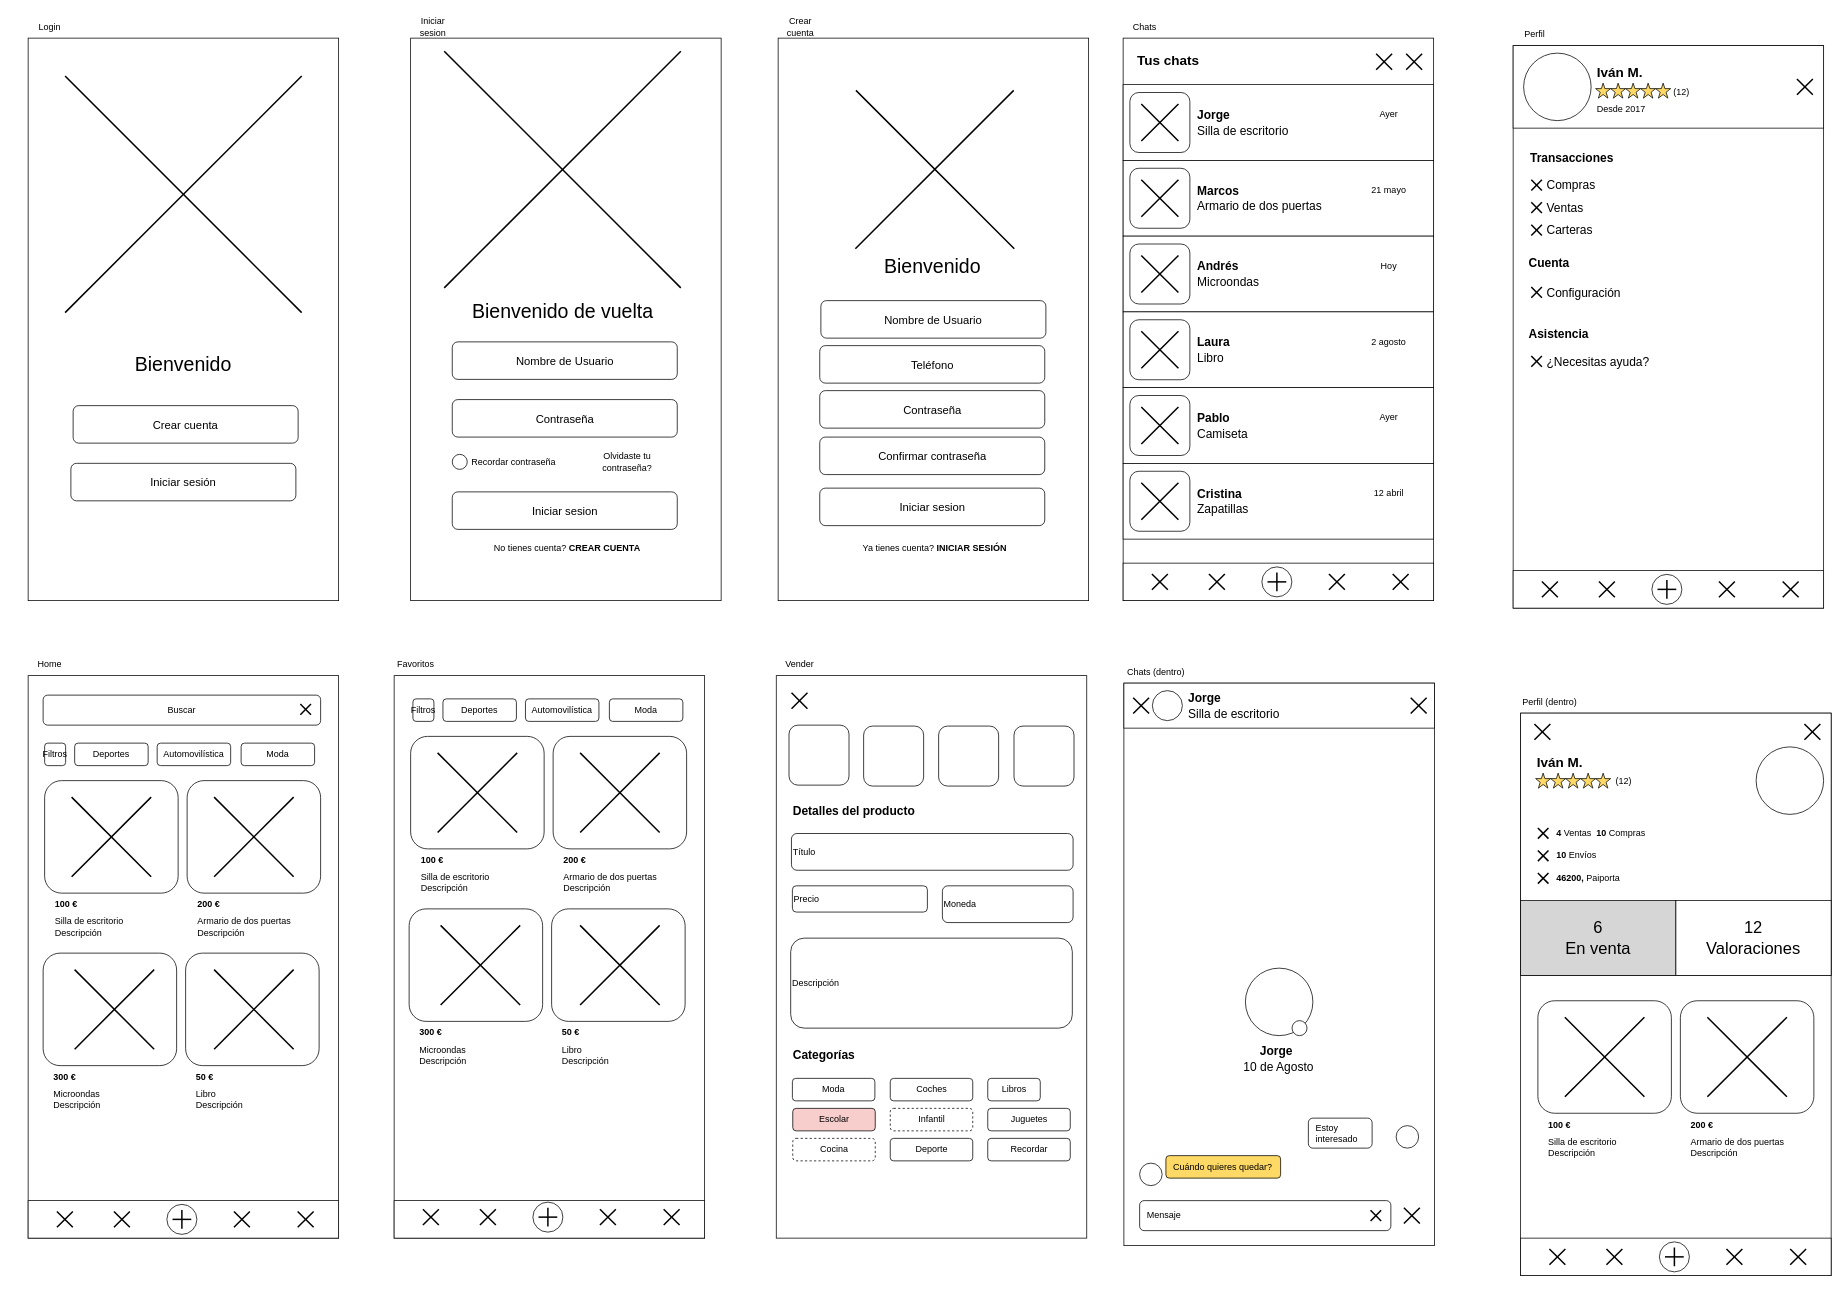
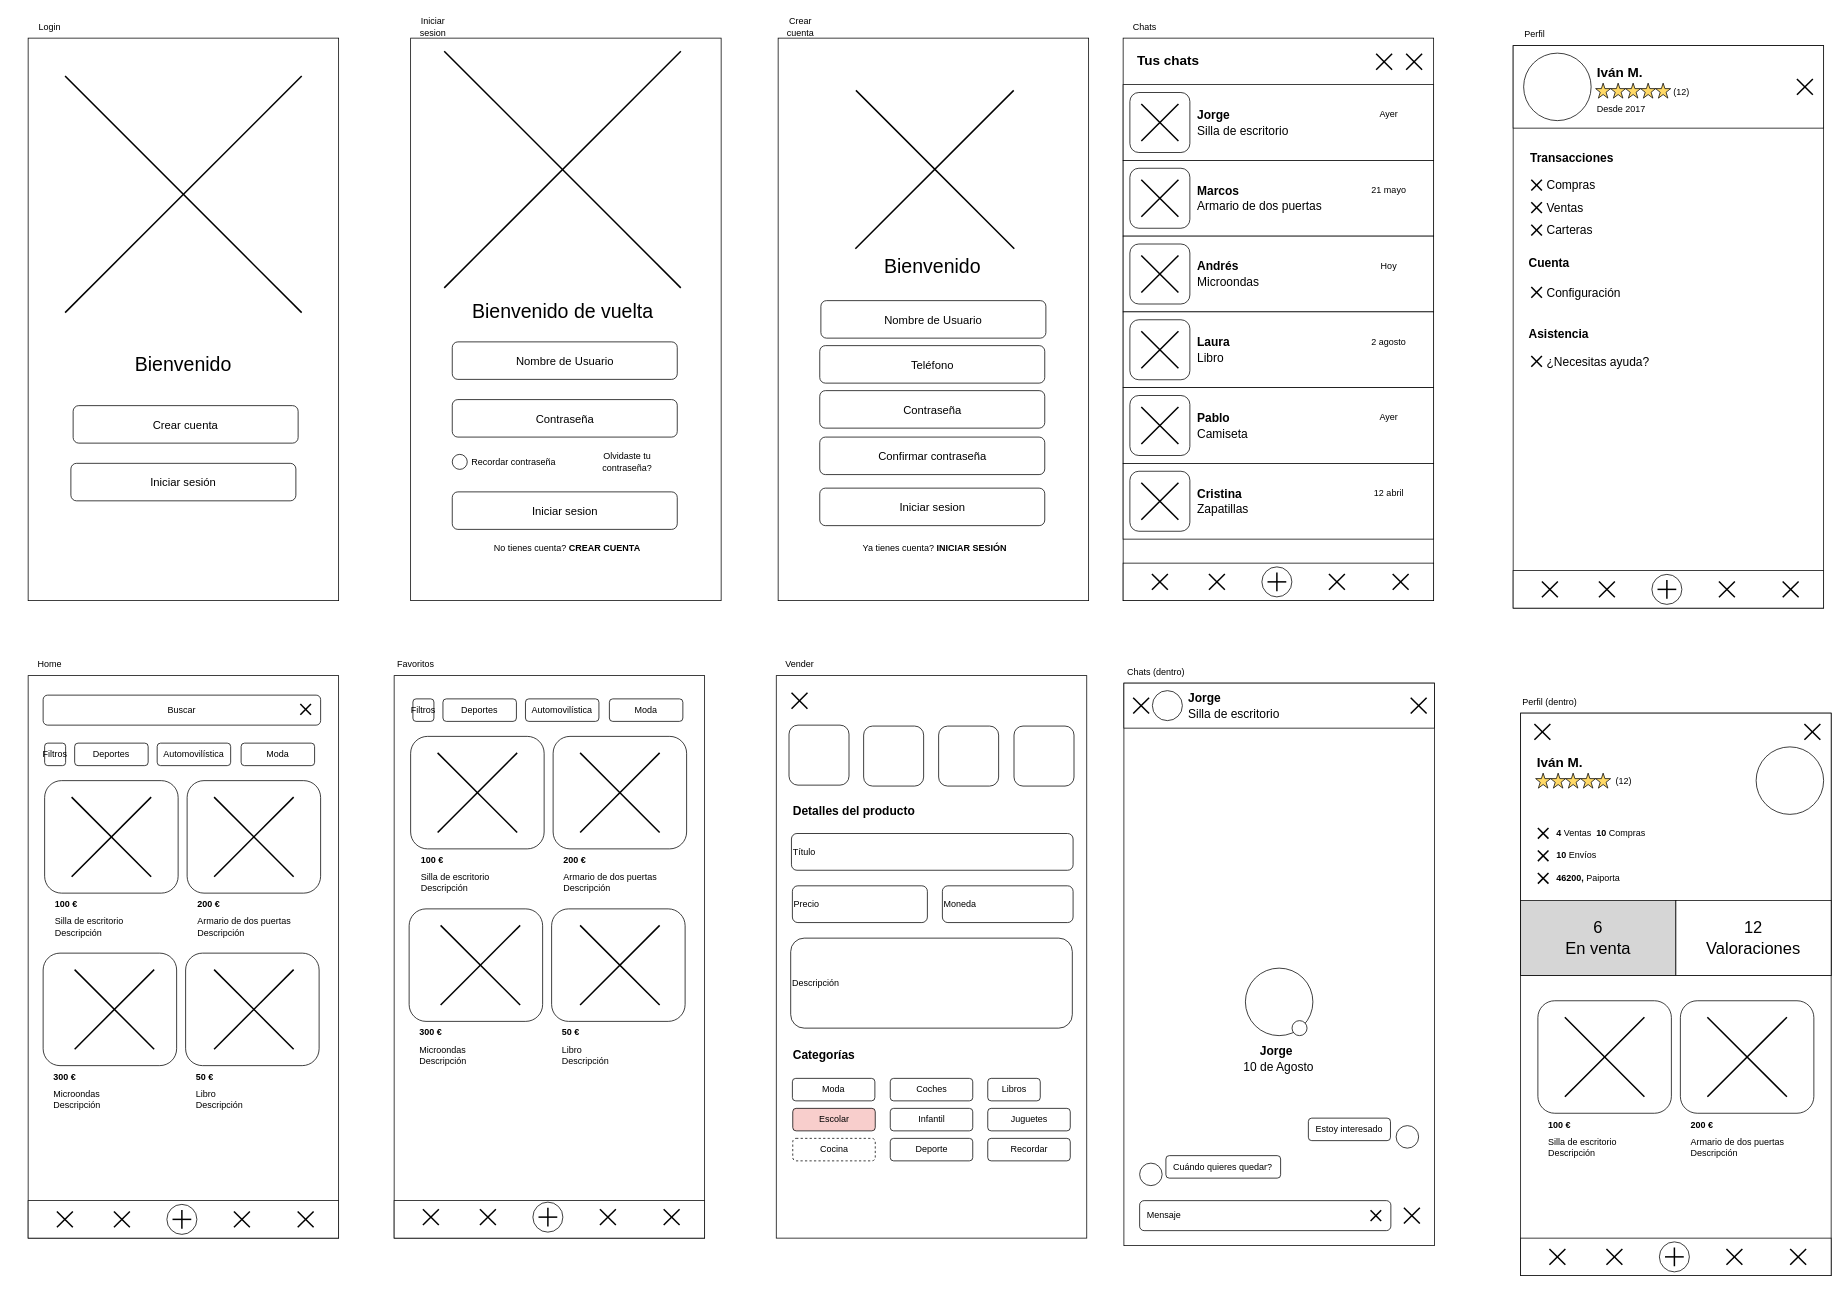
node "Precio": size 135x26 -> 135x37
node "Infantil": style dashed -> solid
node "Estoy interesado": size 64x30 -> 82x23
node "Cuándo quieres quedar?": fillcolor #ffd966 -> #ffffff
